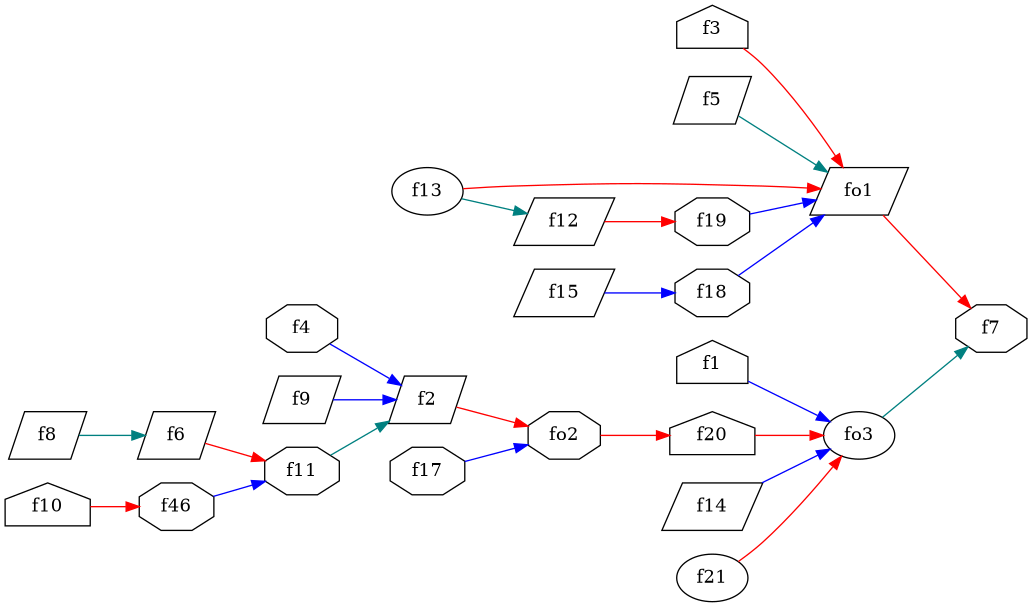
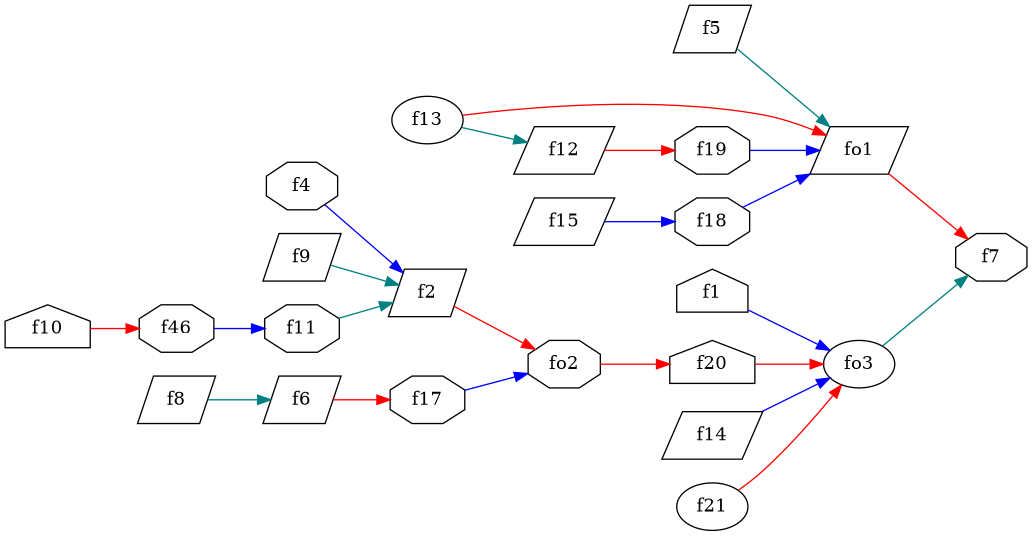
node "f3": removed
edge "f9" -> "f2": color blue -> teal
edge "f6" -> "f11": now "f6" -> "f17"
